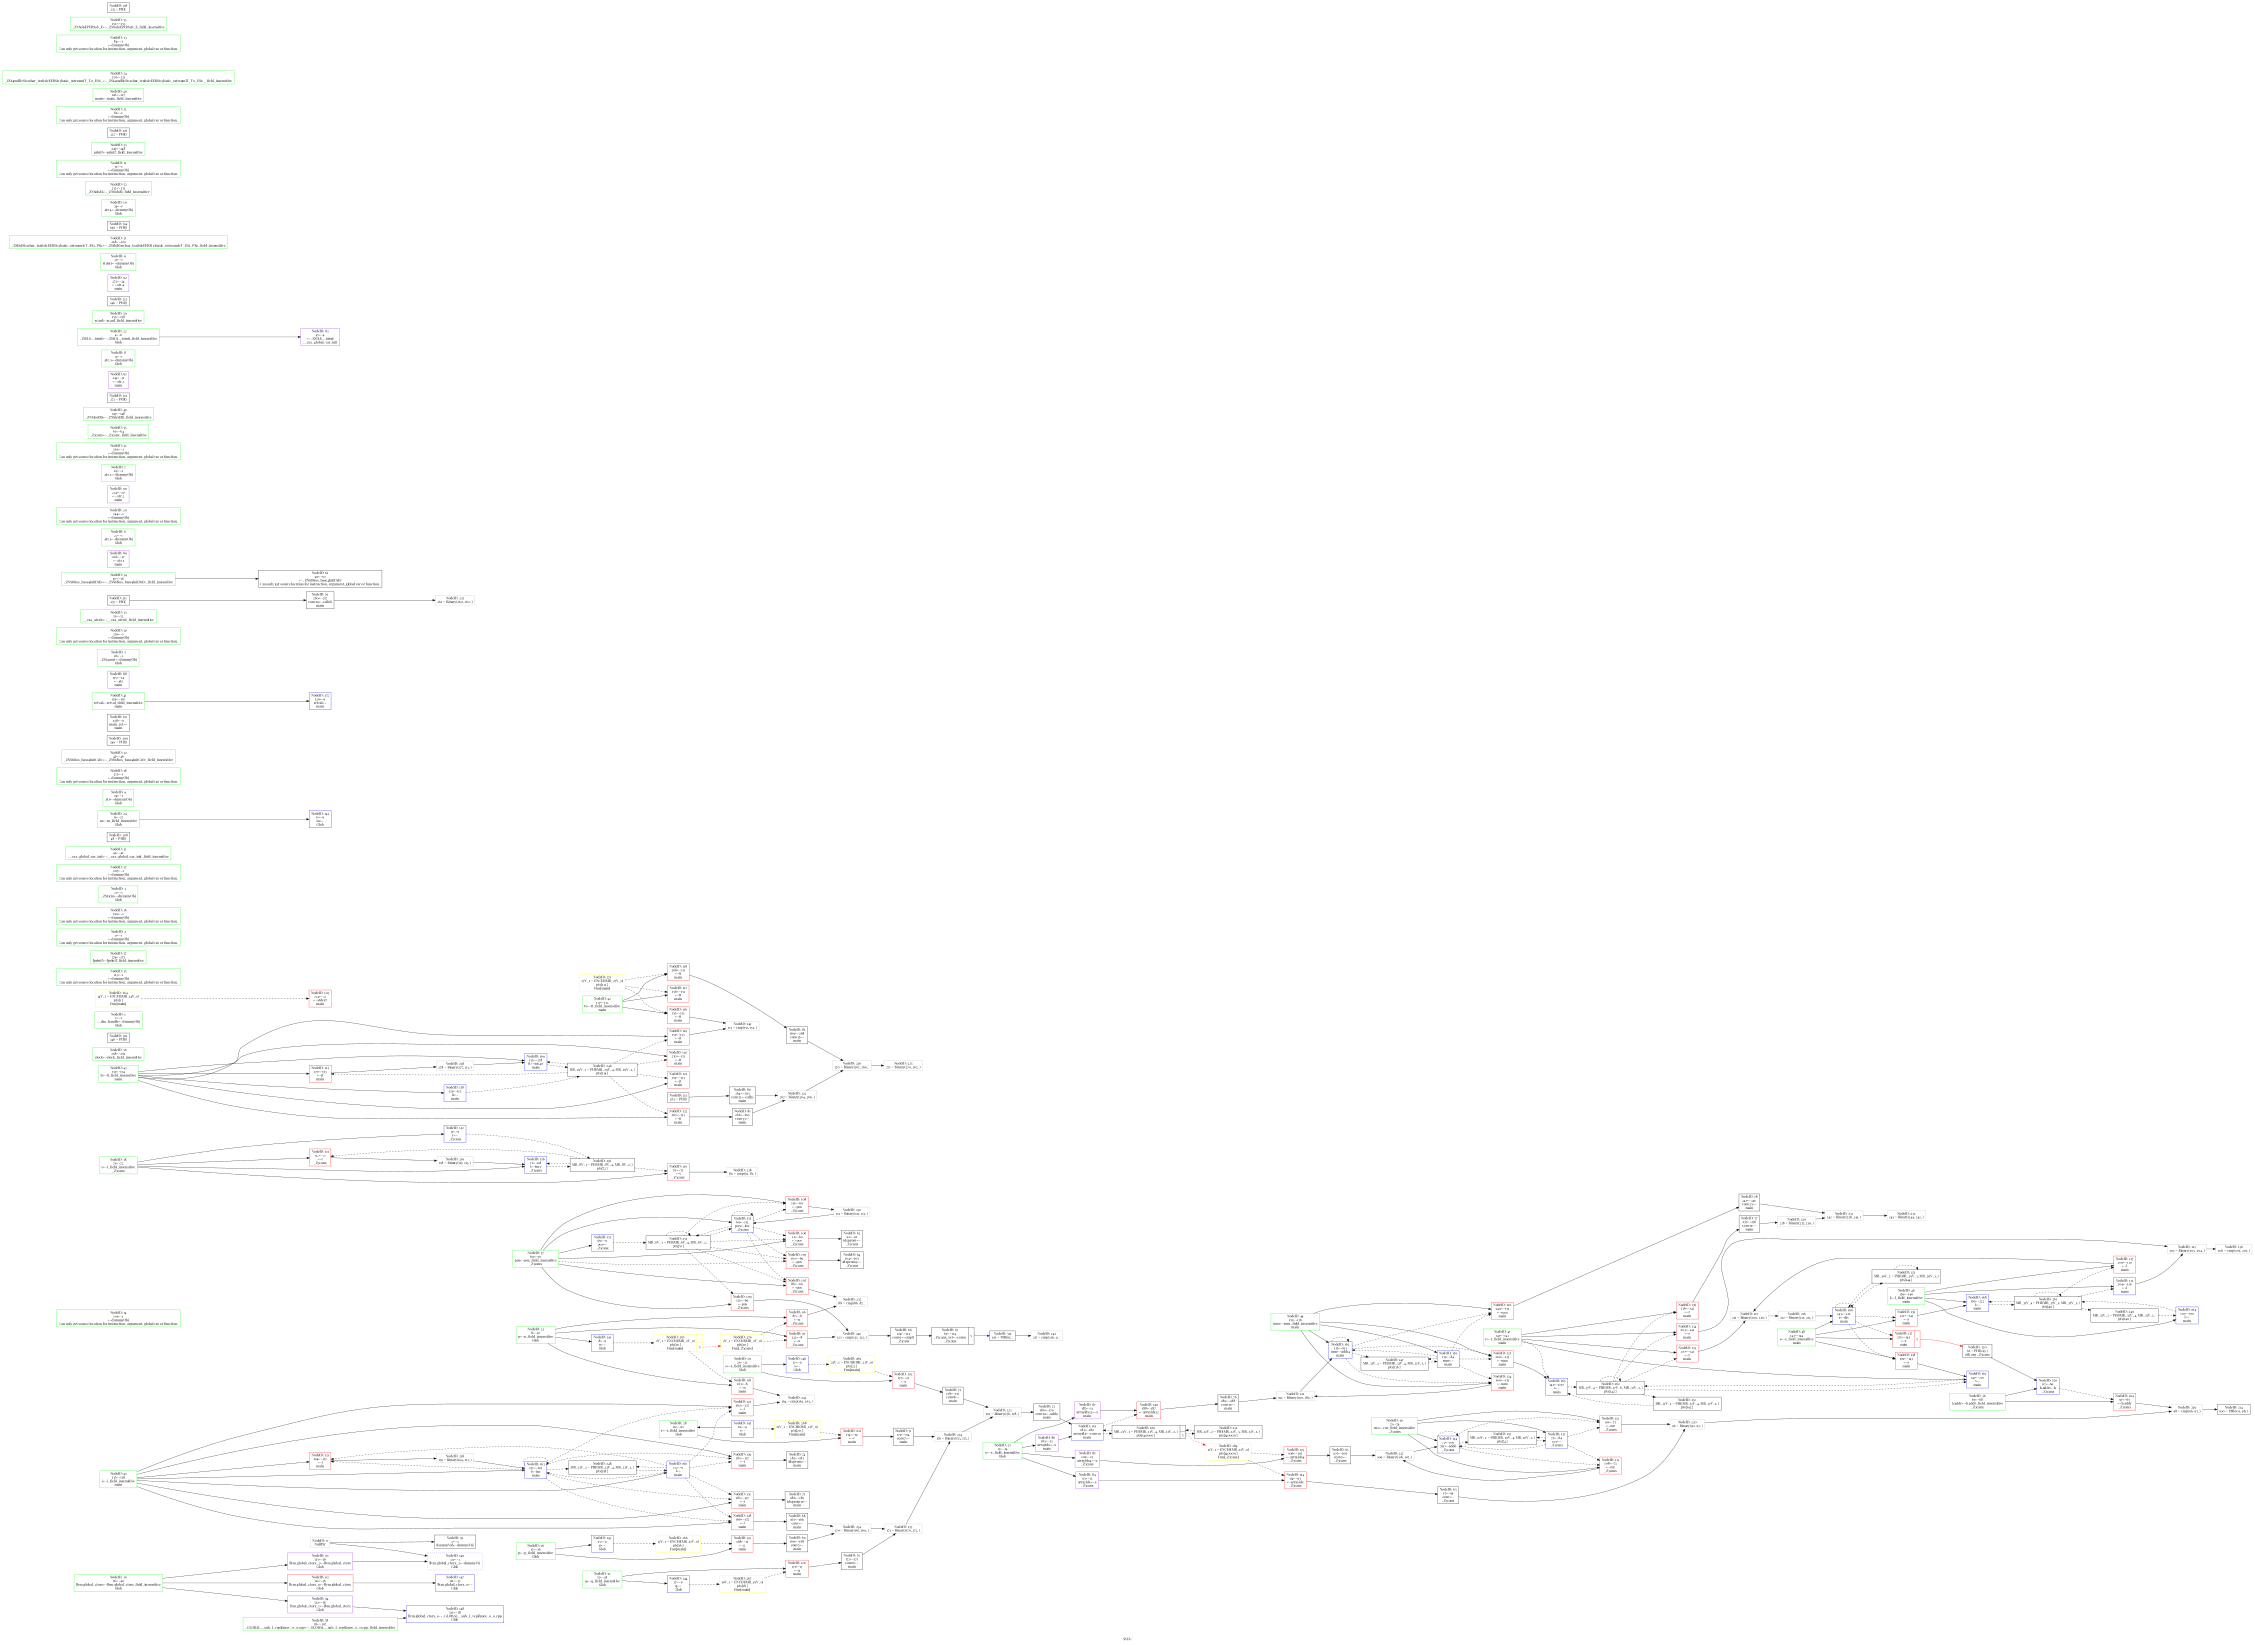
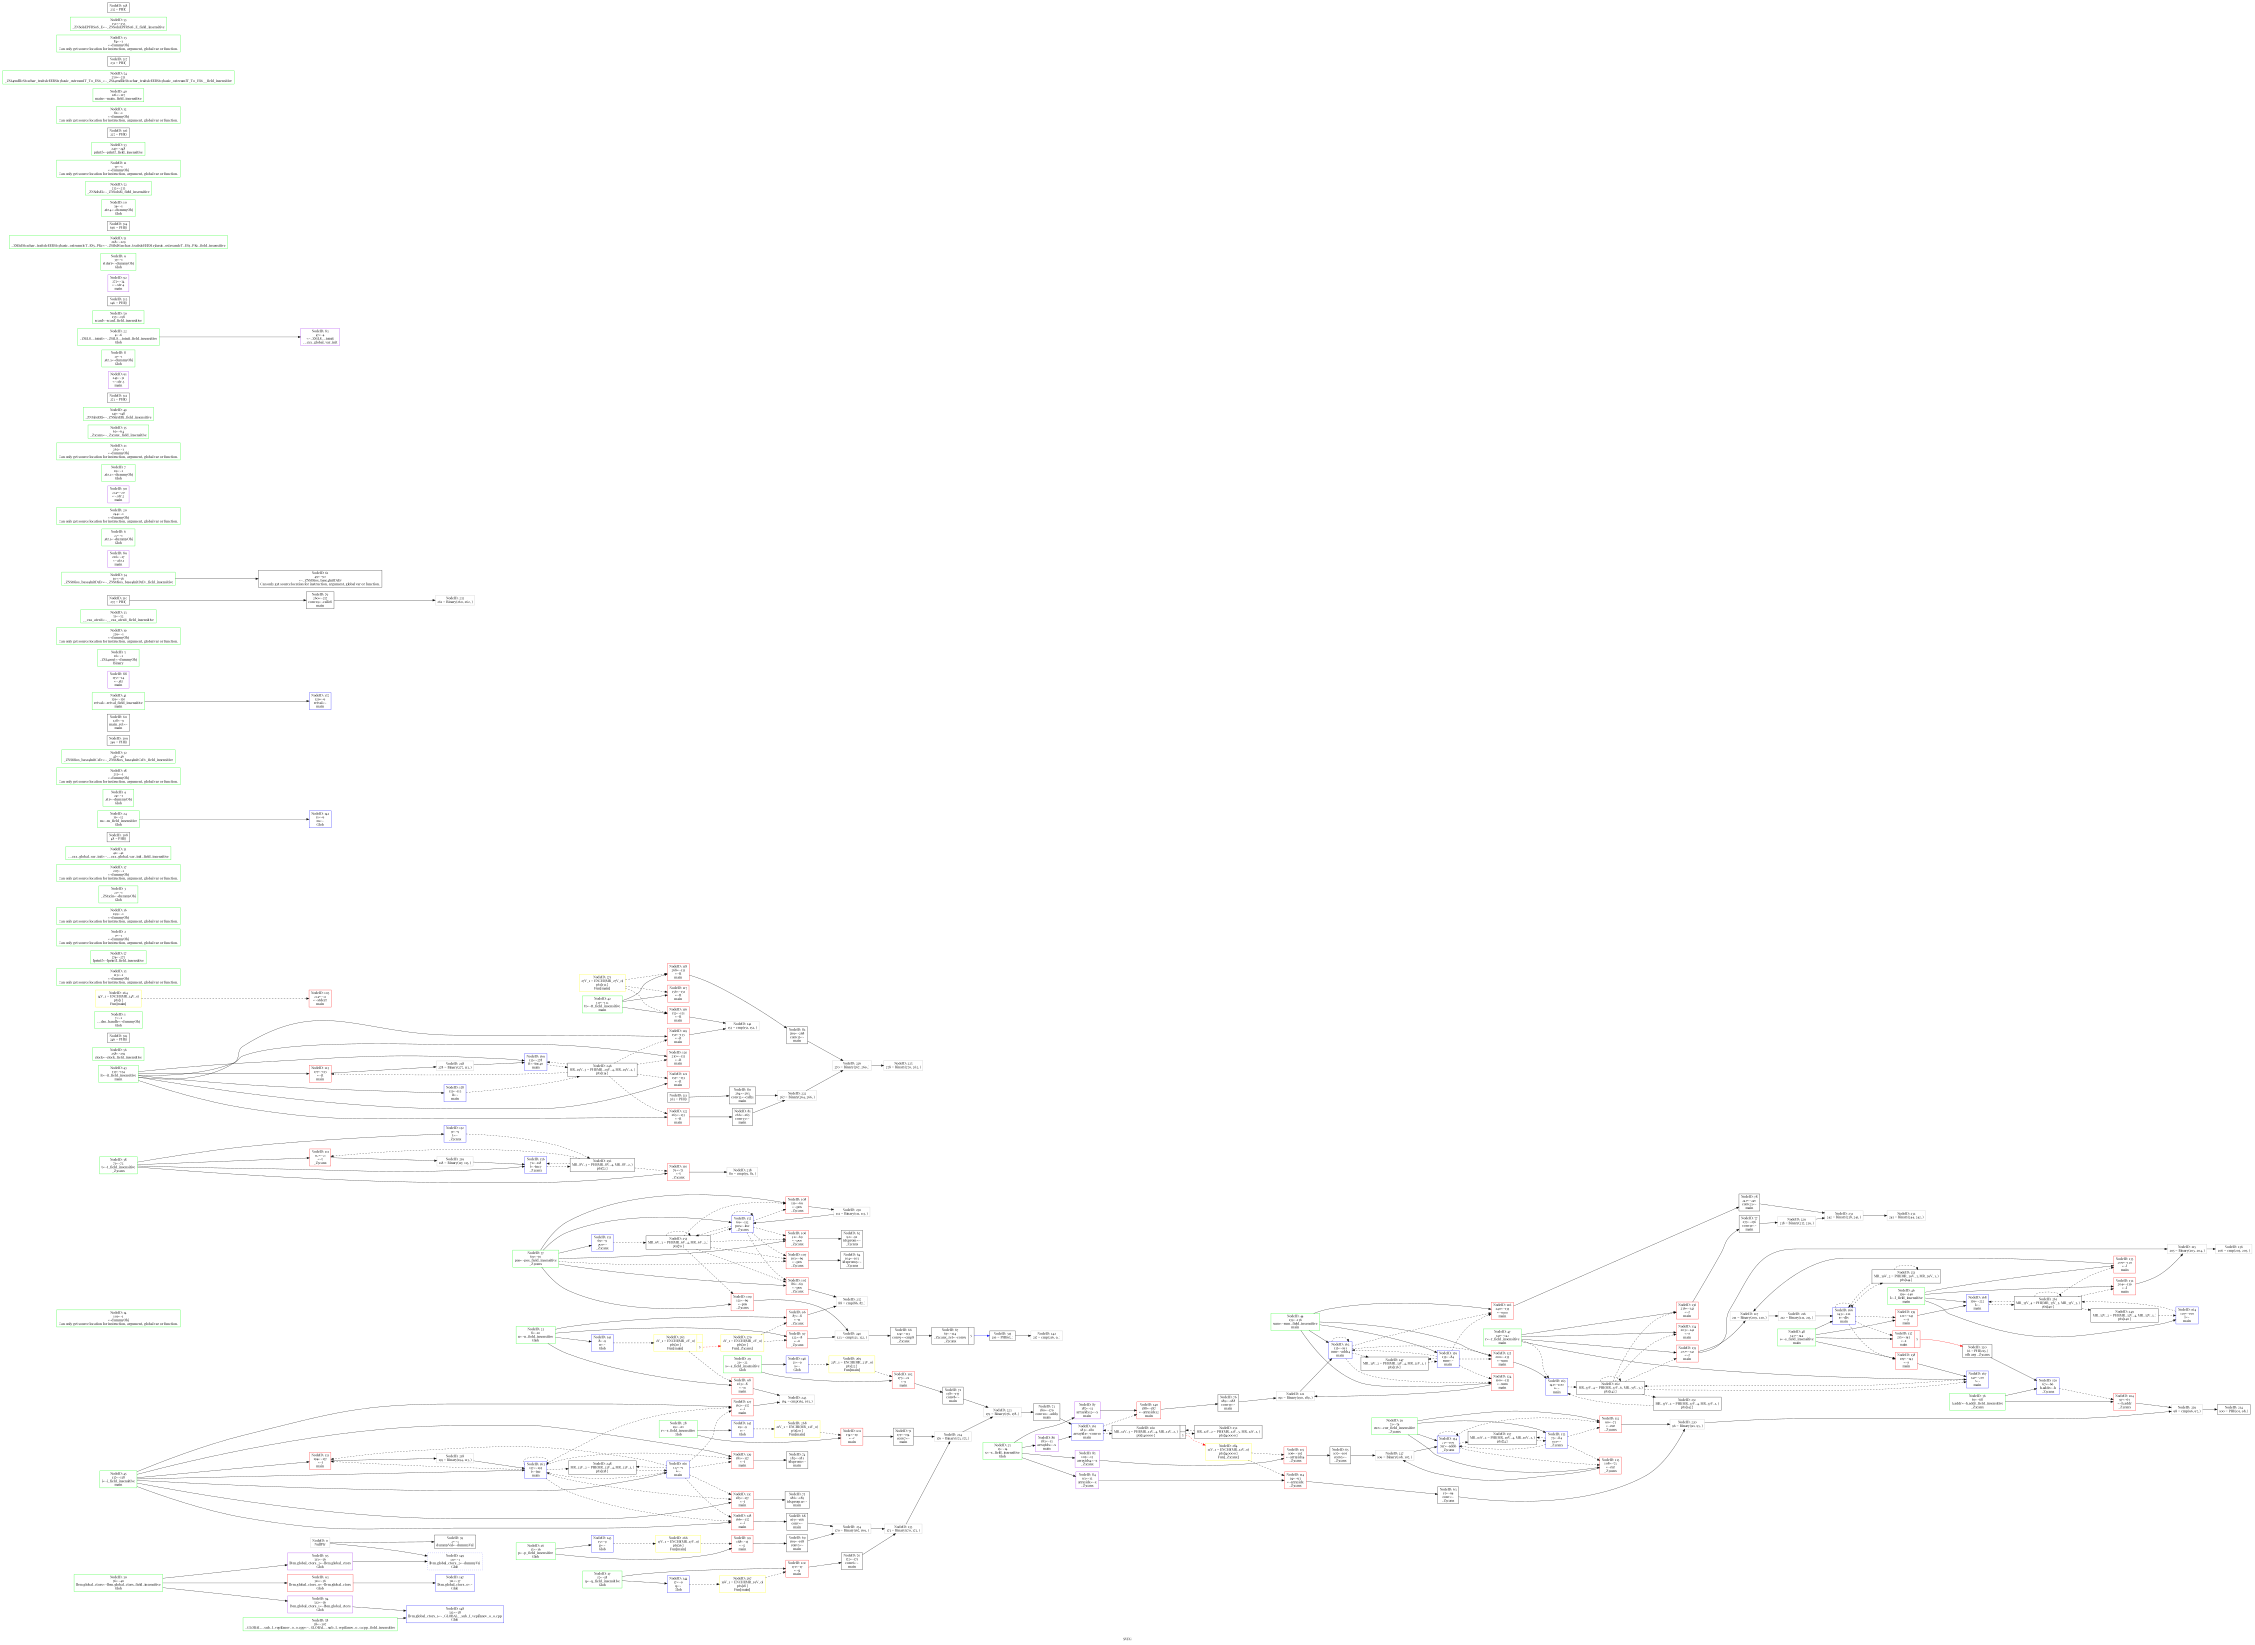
node "NodeID: 317": added
node "NodeID: 5": text "Glob" -> "Binary"
node "NodeID: 225": text "271 = Binary(270, 262, )" -> "278 = Binary(270, 262, )"
edge "NodeID: 134" -> "NodeID: 215": now "NodeID: 135" -> "NodeID: 215"
node "NodeID: 132": color blue -> red
edge "NodeID: 145" -> "NodeID: 28": reversed
